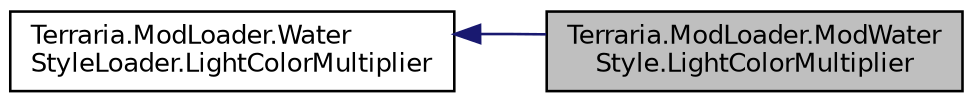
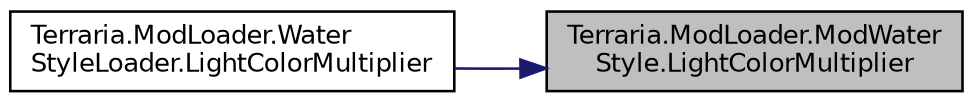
edge "Terraria.ModLoader.ModWater Style.LightColorMultiplier" -> "Terraria.ModLoader.Water StyleLoader.LightColorMultiplier": reversed
